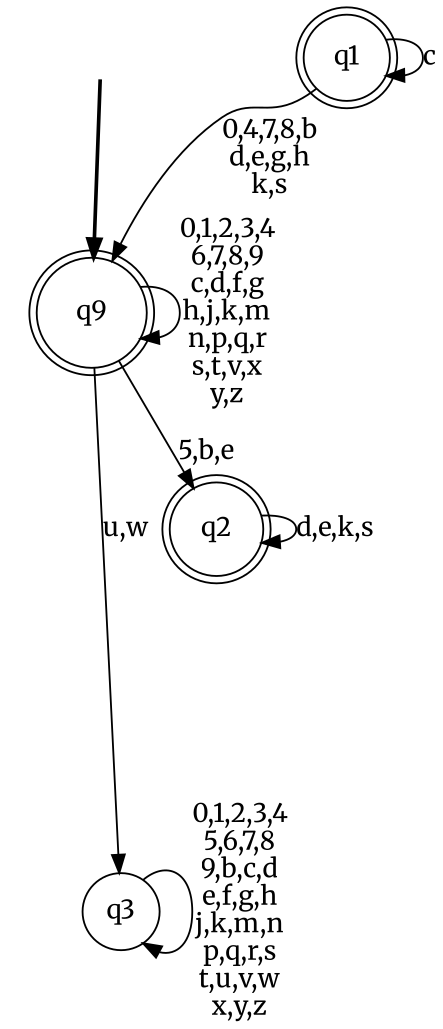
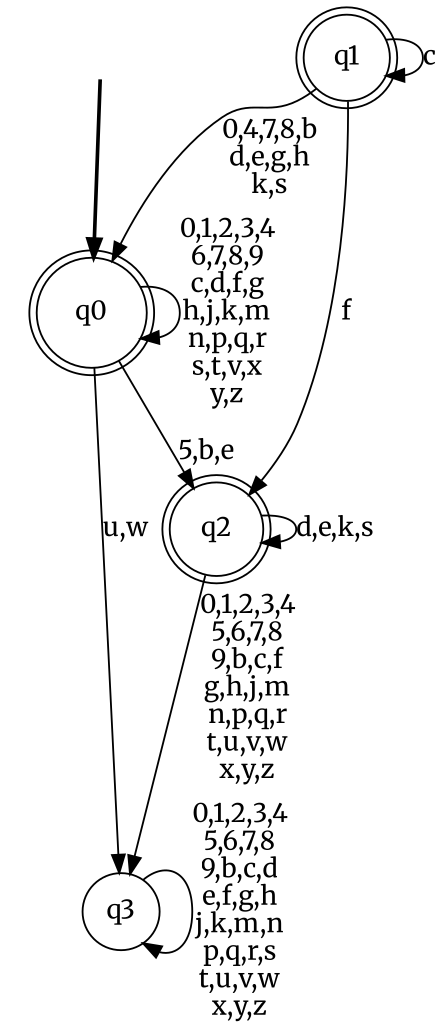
edge "q1" -> "q2": added, label "f"
node "q9": label "q9" -> "q0"
edge "q2" -> "q3": added, label "0,1,2,3,4 5,6,7,8 9,b,c,f g,h,j,m n,p,q,r t,u,v,w x,y,z"
